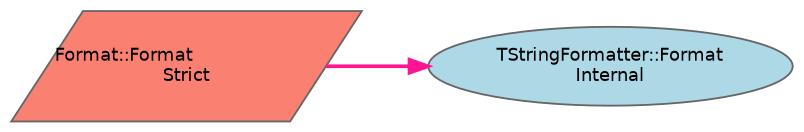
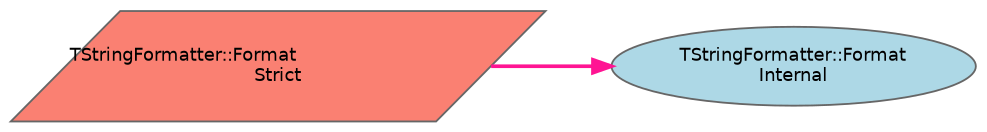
node "Format::Format Strict": label "Format::Format Strict" -> "TStringFormatter::Format Strict"
